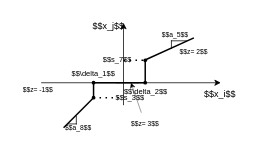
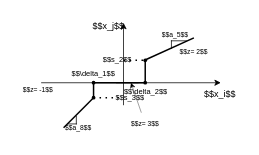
node "$$s_7$$": label "$$s_7$$" -> "$$s_2$$"
